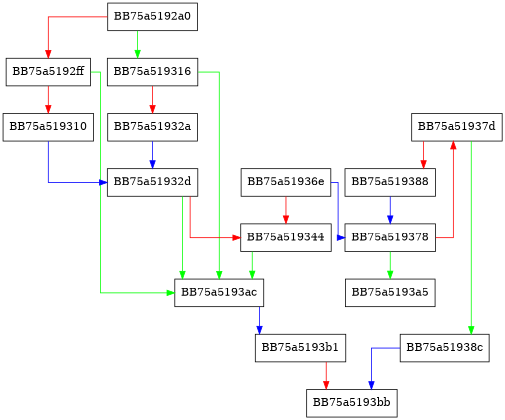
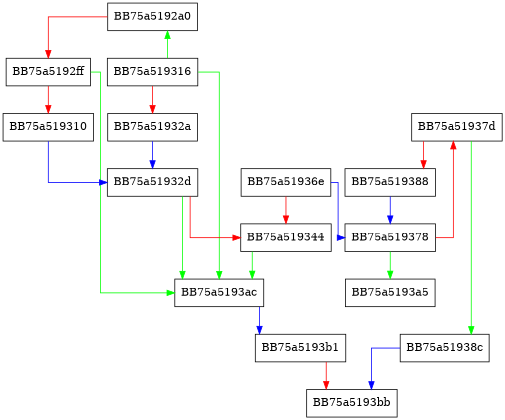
edge "BB75a5192a0" -> "BB75a519316": reversed
